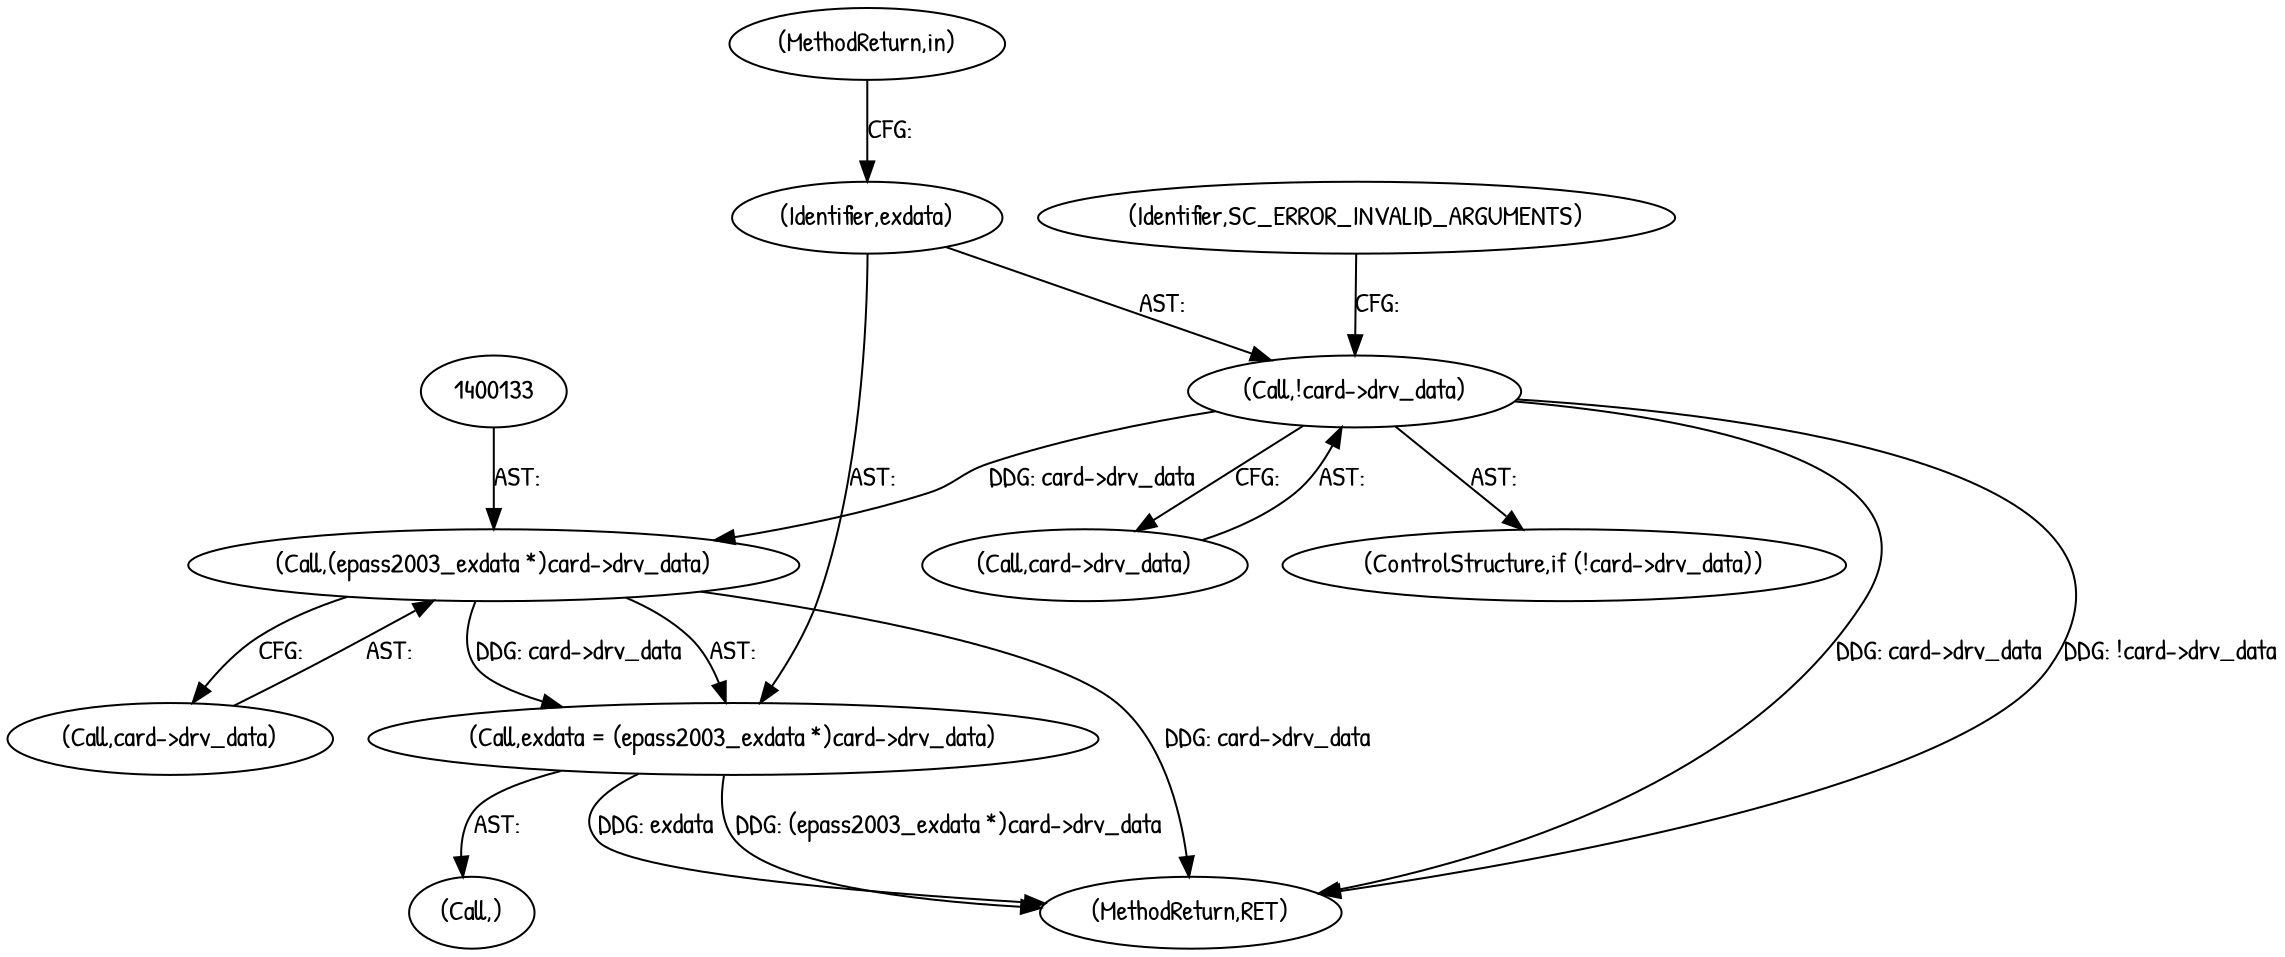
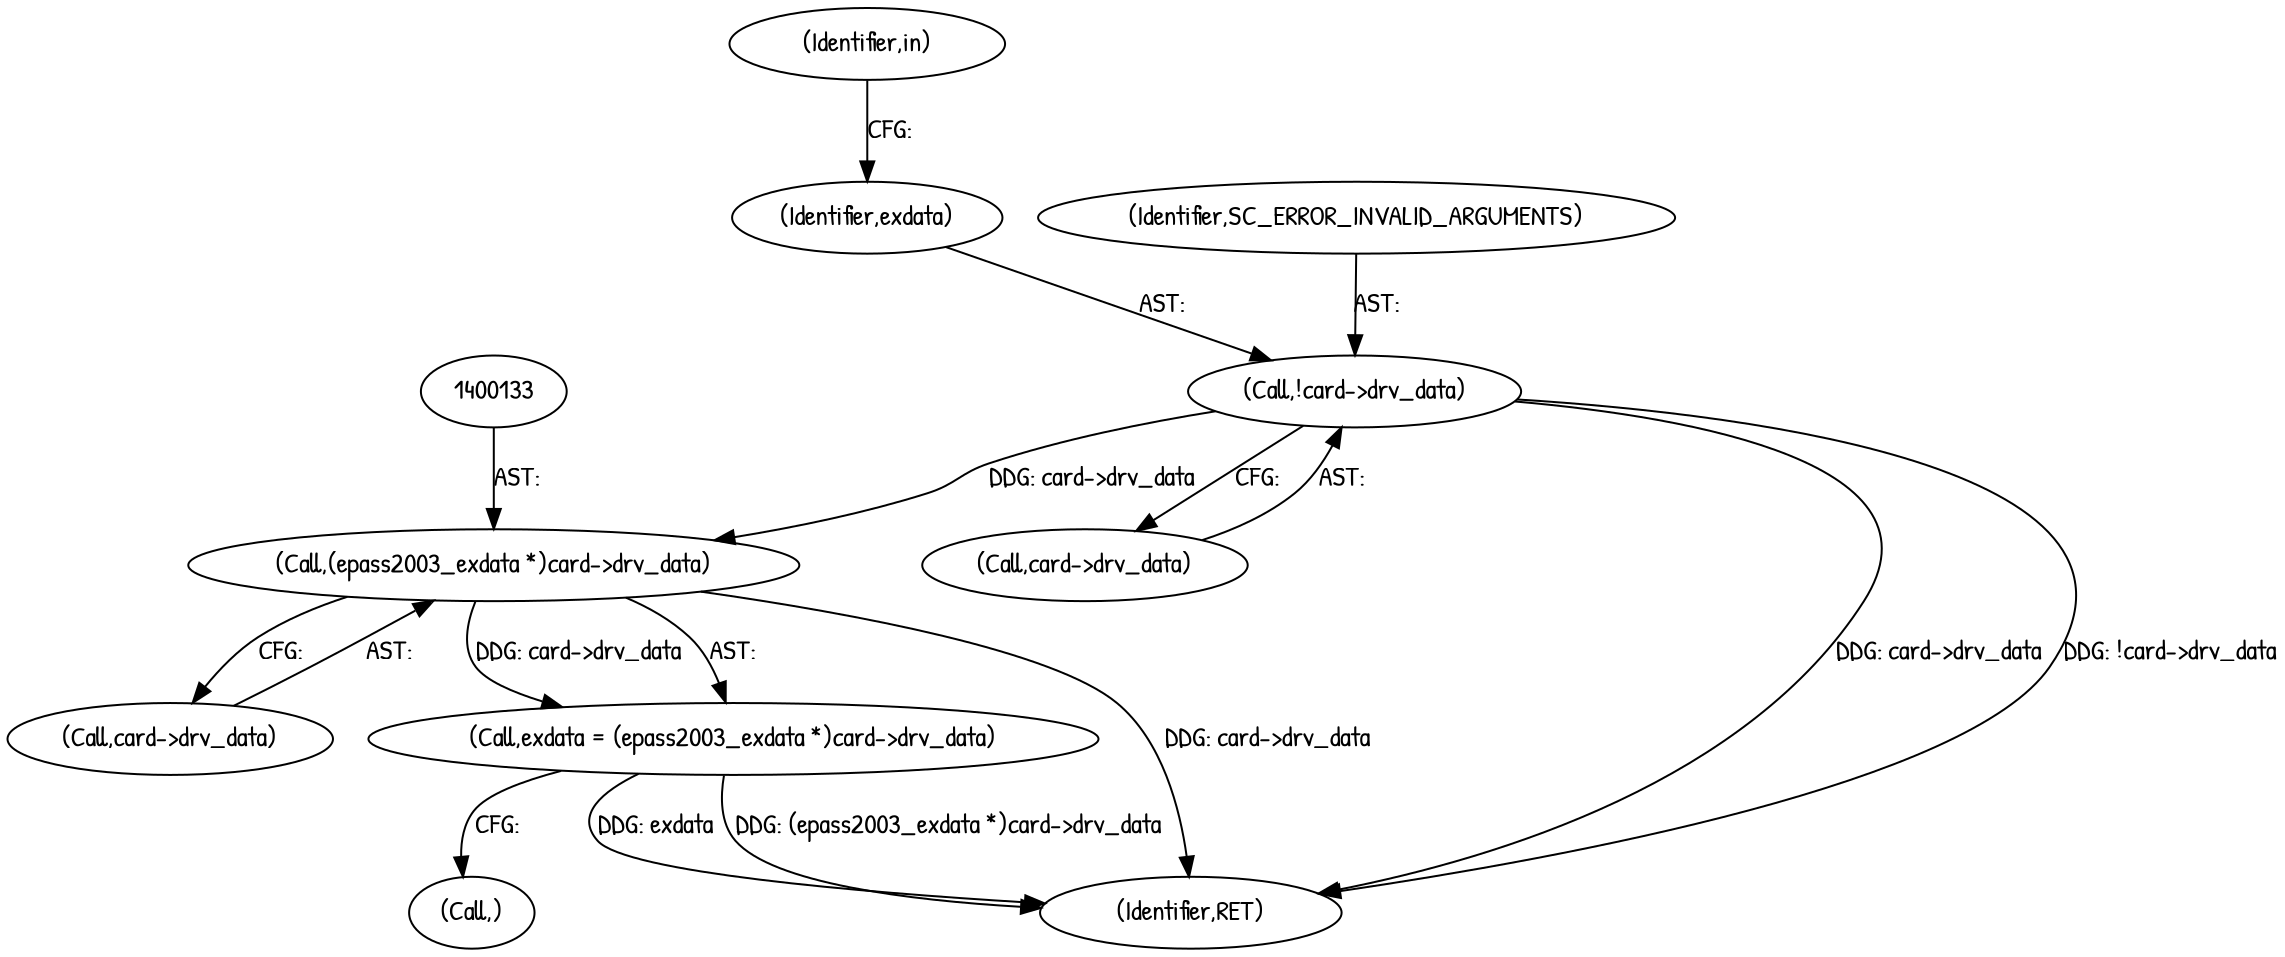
node "(MethodReturn,in)": label "(MethodReturn,in)" -> "(Identifier,in)"
edge "(Identifier,SC_ERROR_INVALID_ARGUMENTS)" -> "(Call,!card->drv_data)": label "CFG: " -> "AST: "
edge "(Identifier,exdata)" -> "(Call,exdata = (epass2003_exdata *)card->drv_data)": removed, label "AST:"
node "(ControlStructure,if (!card->drv_data))": removed
edge "(Call,exdata = (epass2003_exdata *)card->drv_data)" -> "(Call,)": label "AST: " -> "CFG: "
node "(MethodReturn,RET)": label "(MethodReturn,RET)" -> "(Identifier,RET)"
